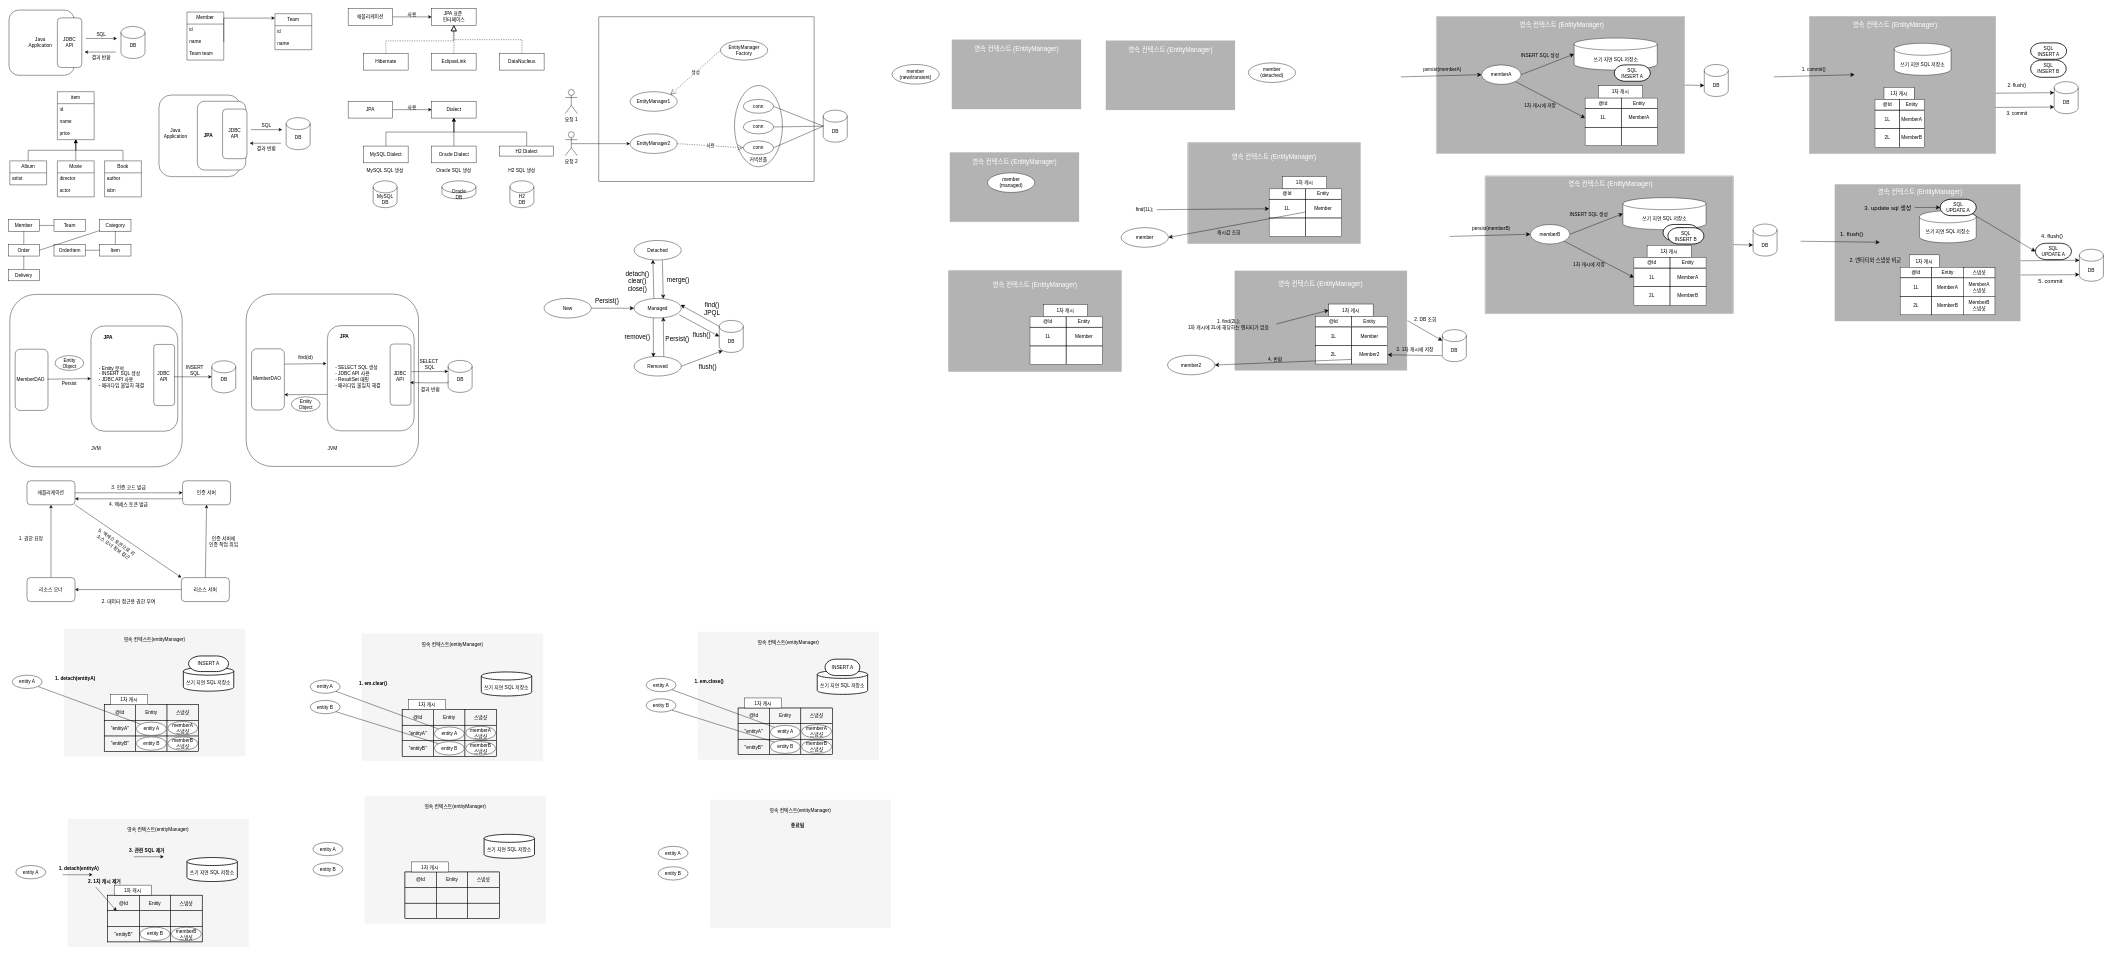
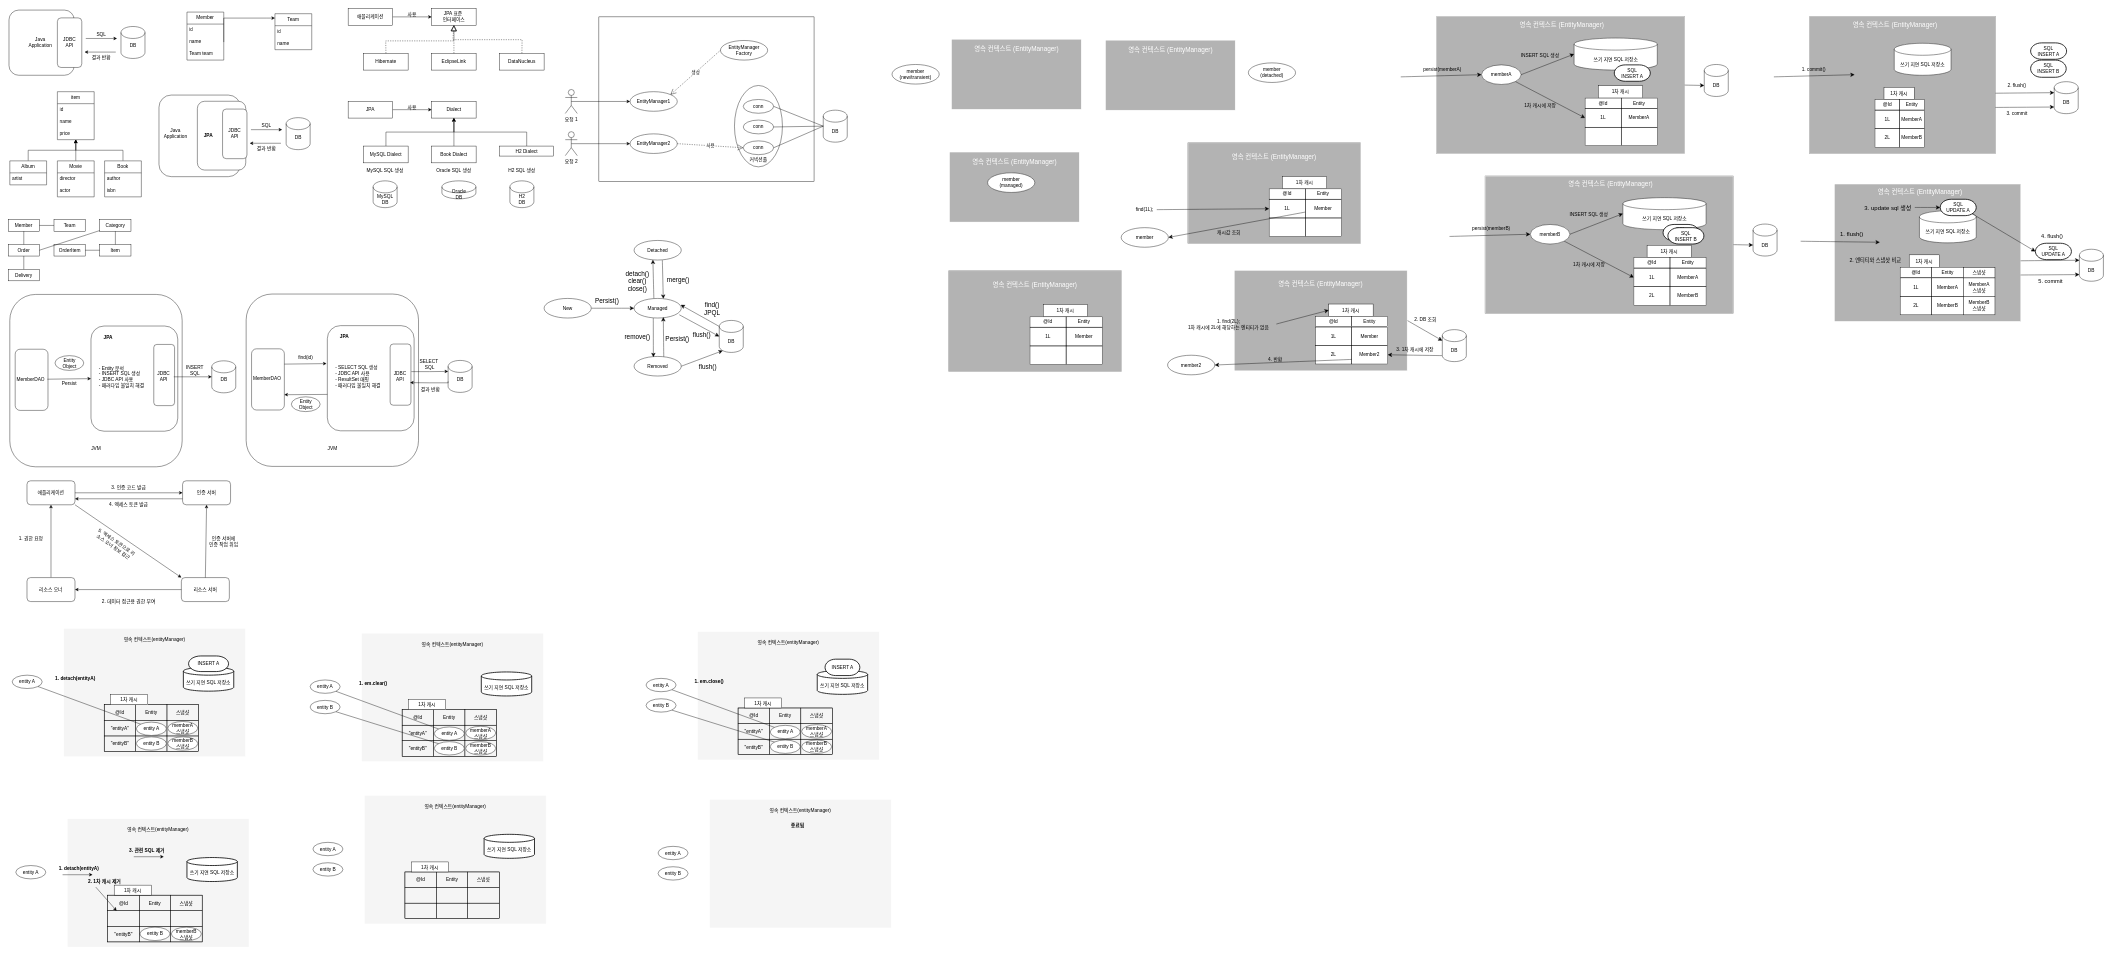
edge "요청 1" -> "EntityManager1": added
node "Oracle Dialect": label "Oracle Dialect" -> "Book Dialect"
